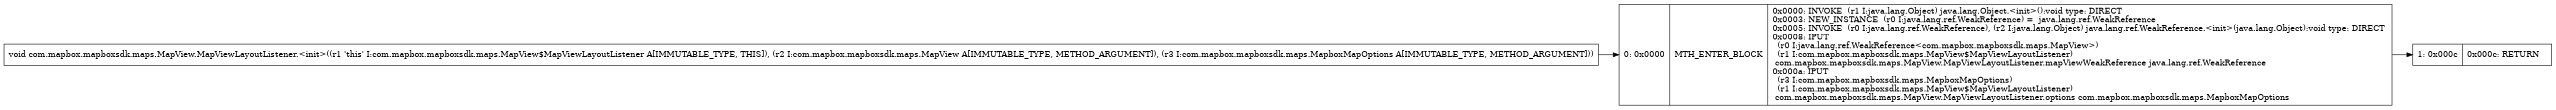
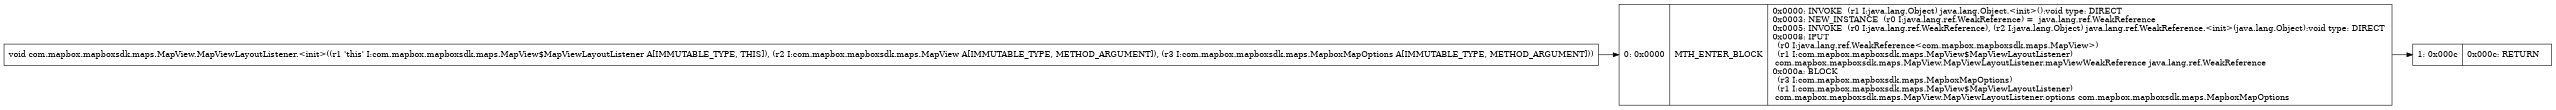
node "0: 0x0000": text "0x000a: IPUT" -> "0x000a: BLOCK"
